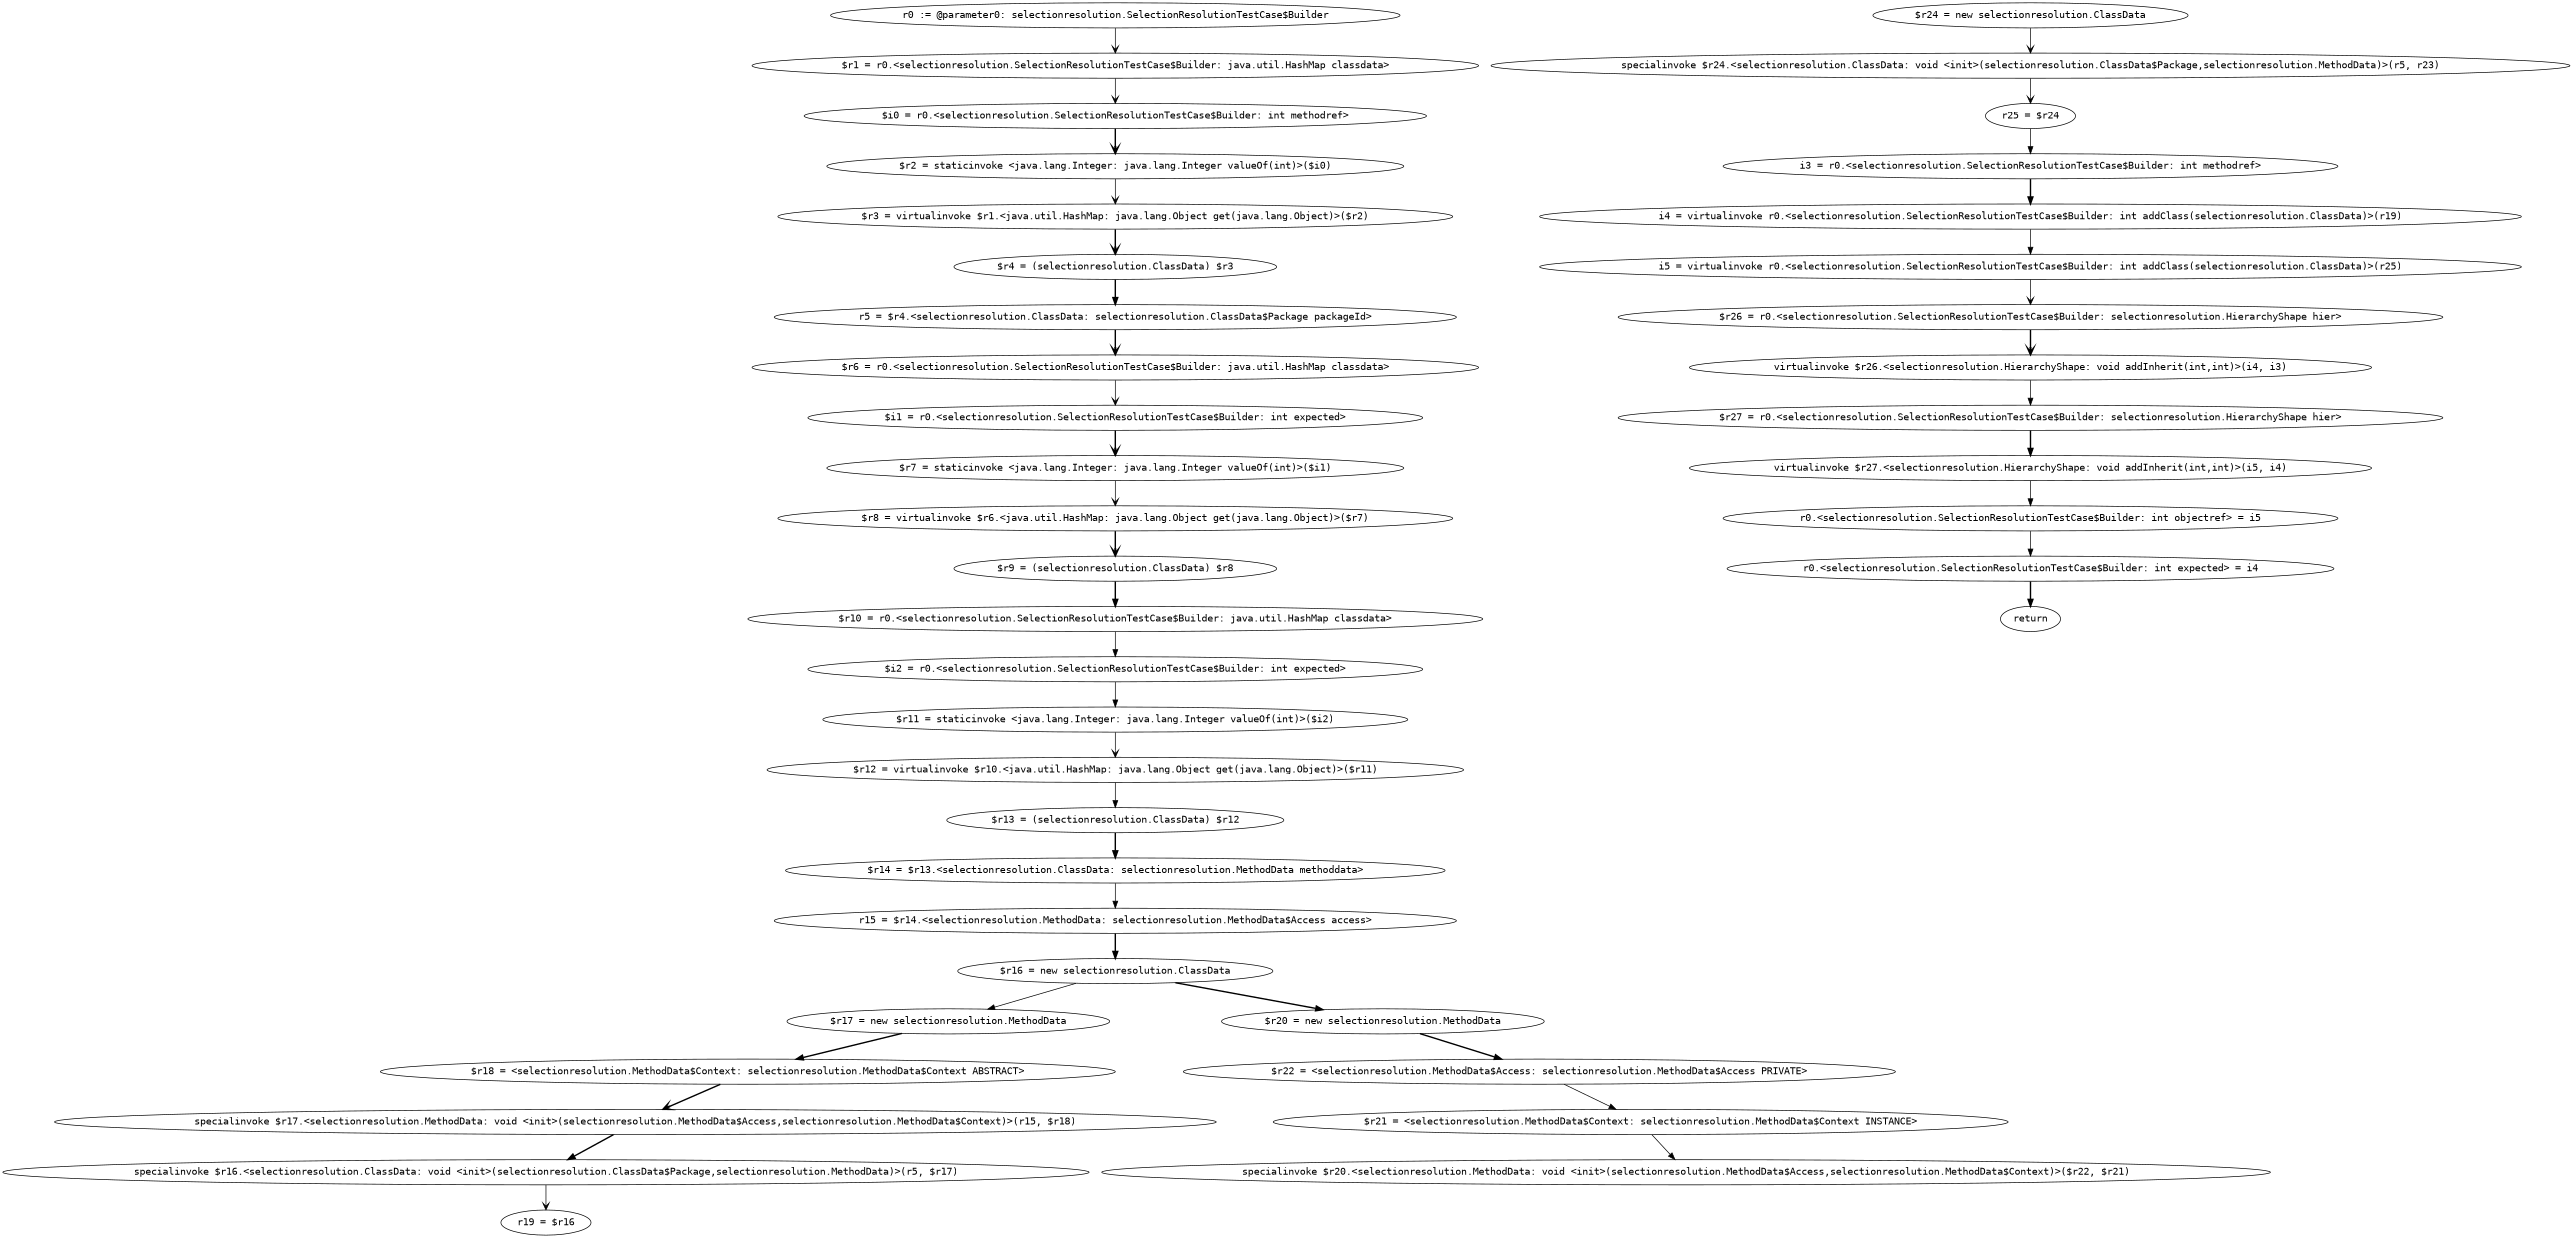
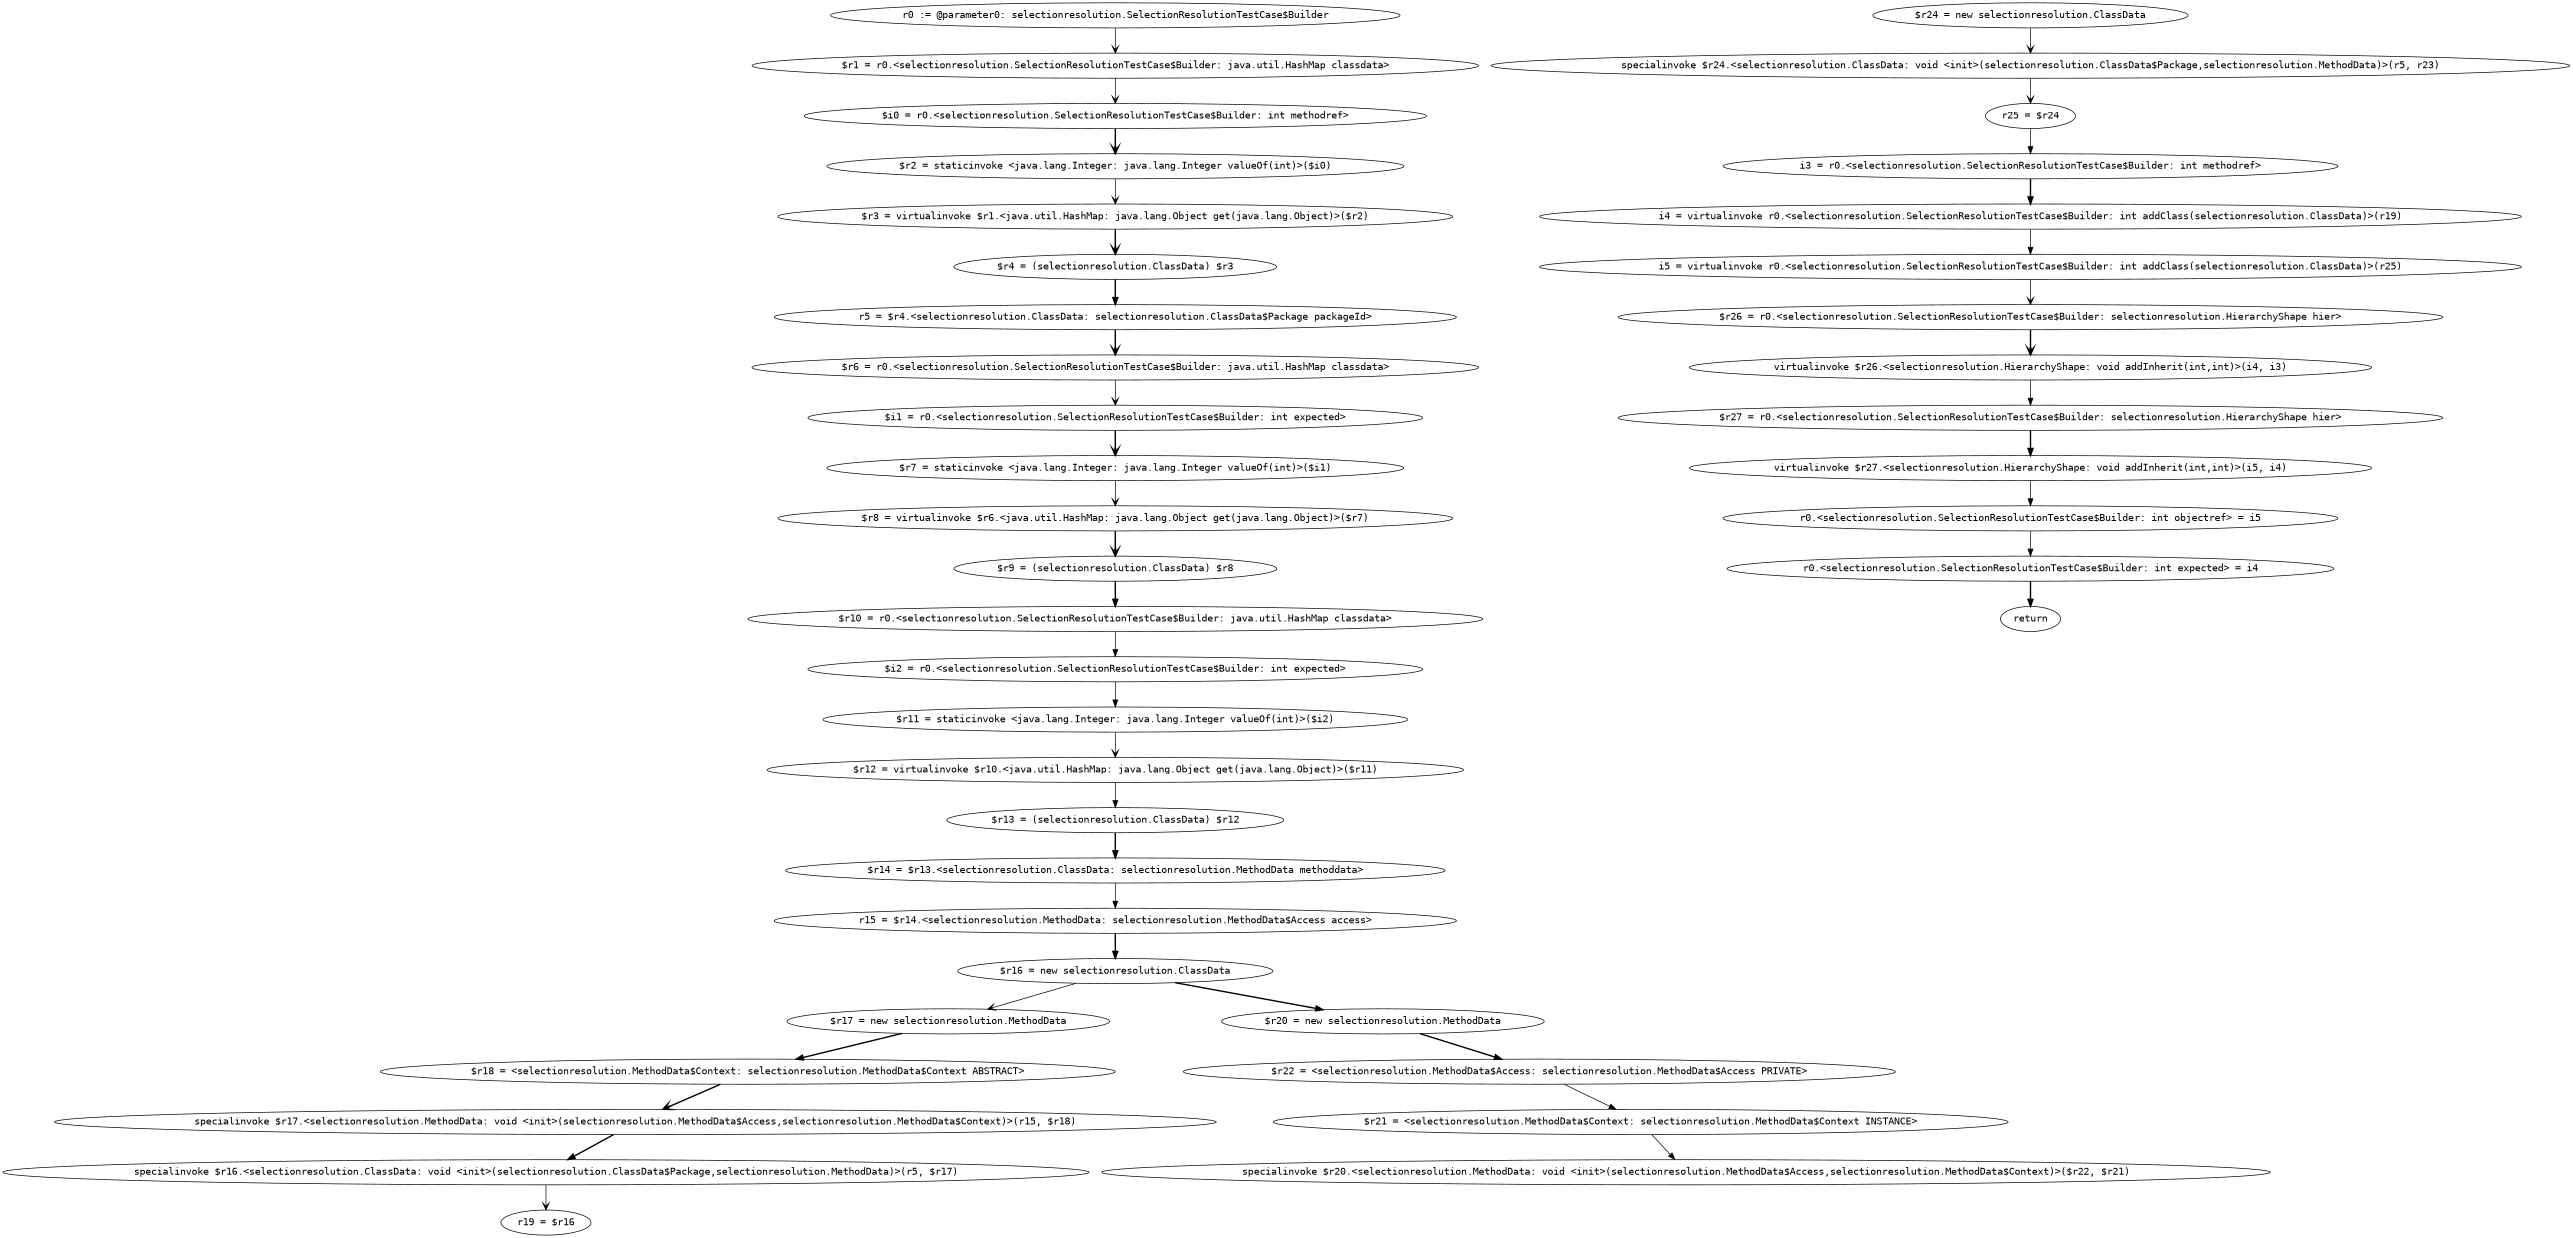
edge "$r16 = new selectionresolution.ClassData" -> "$r17 = new selectionresolution.MethodData": arrowhead normal -> vee
